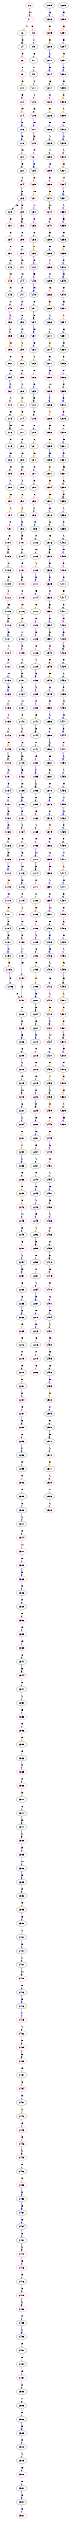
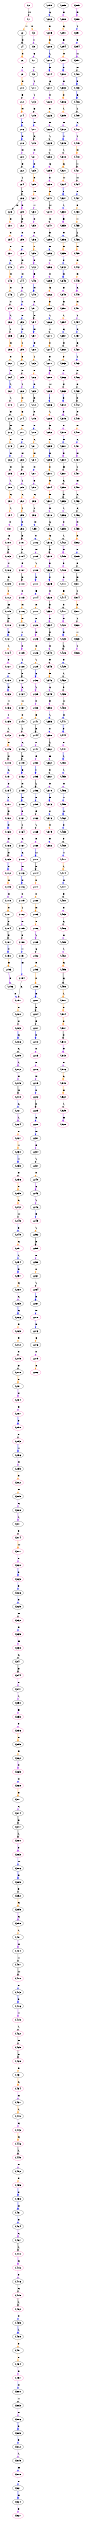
edge "S134" -> "S137": color blue -> darkorange
edge "S382" -> "S385": removed, label "C"
